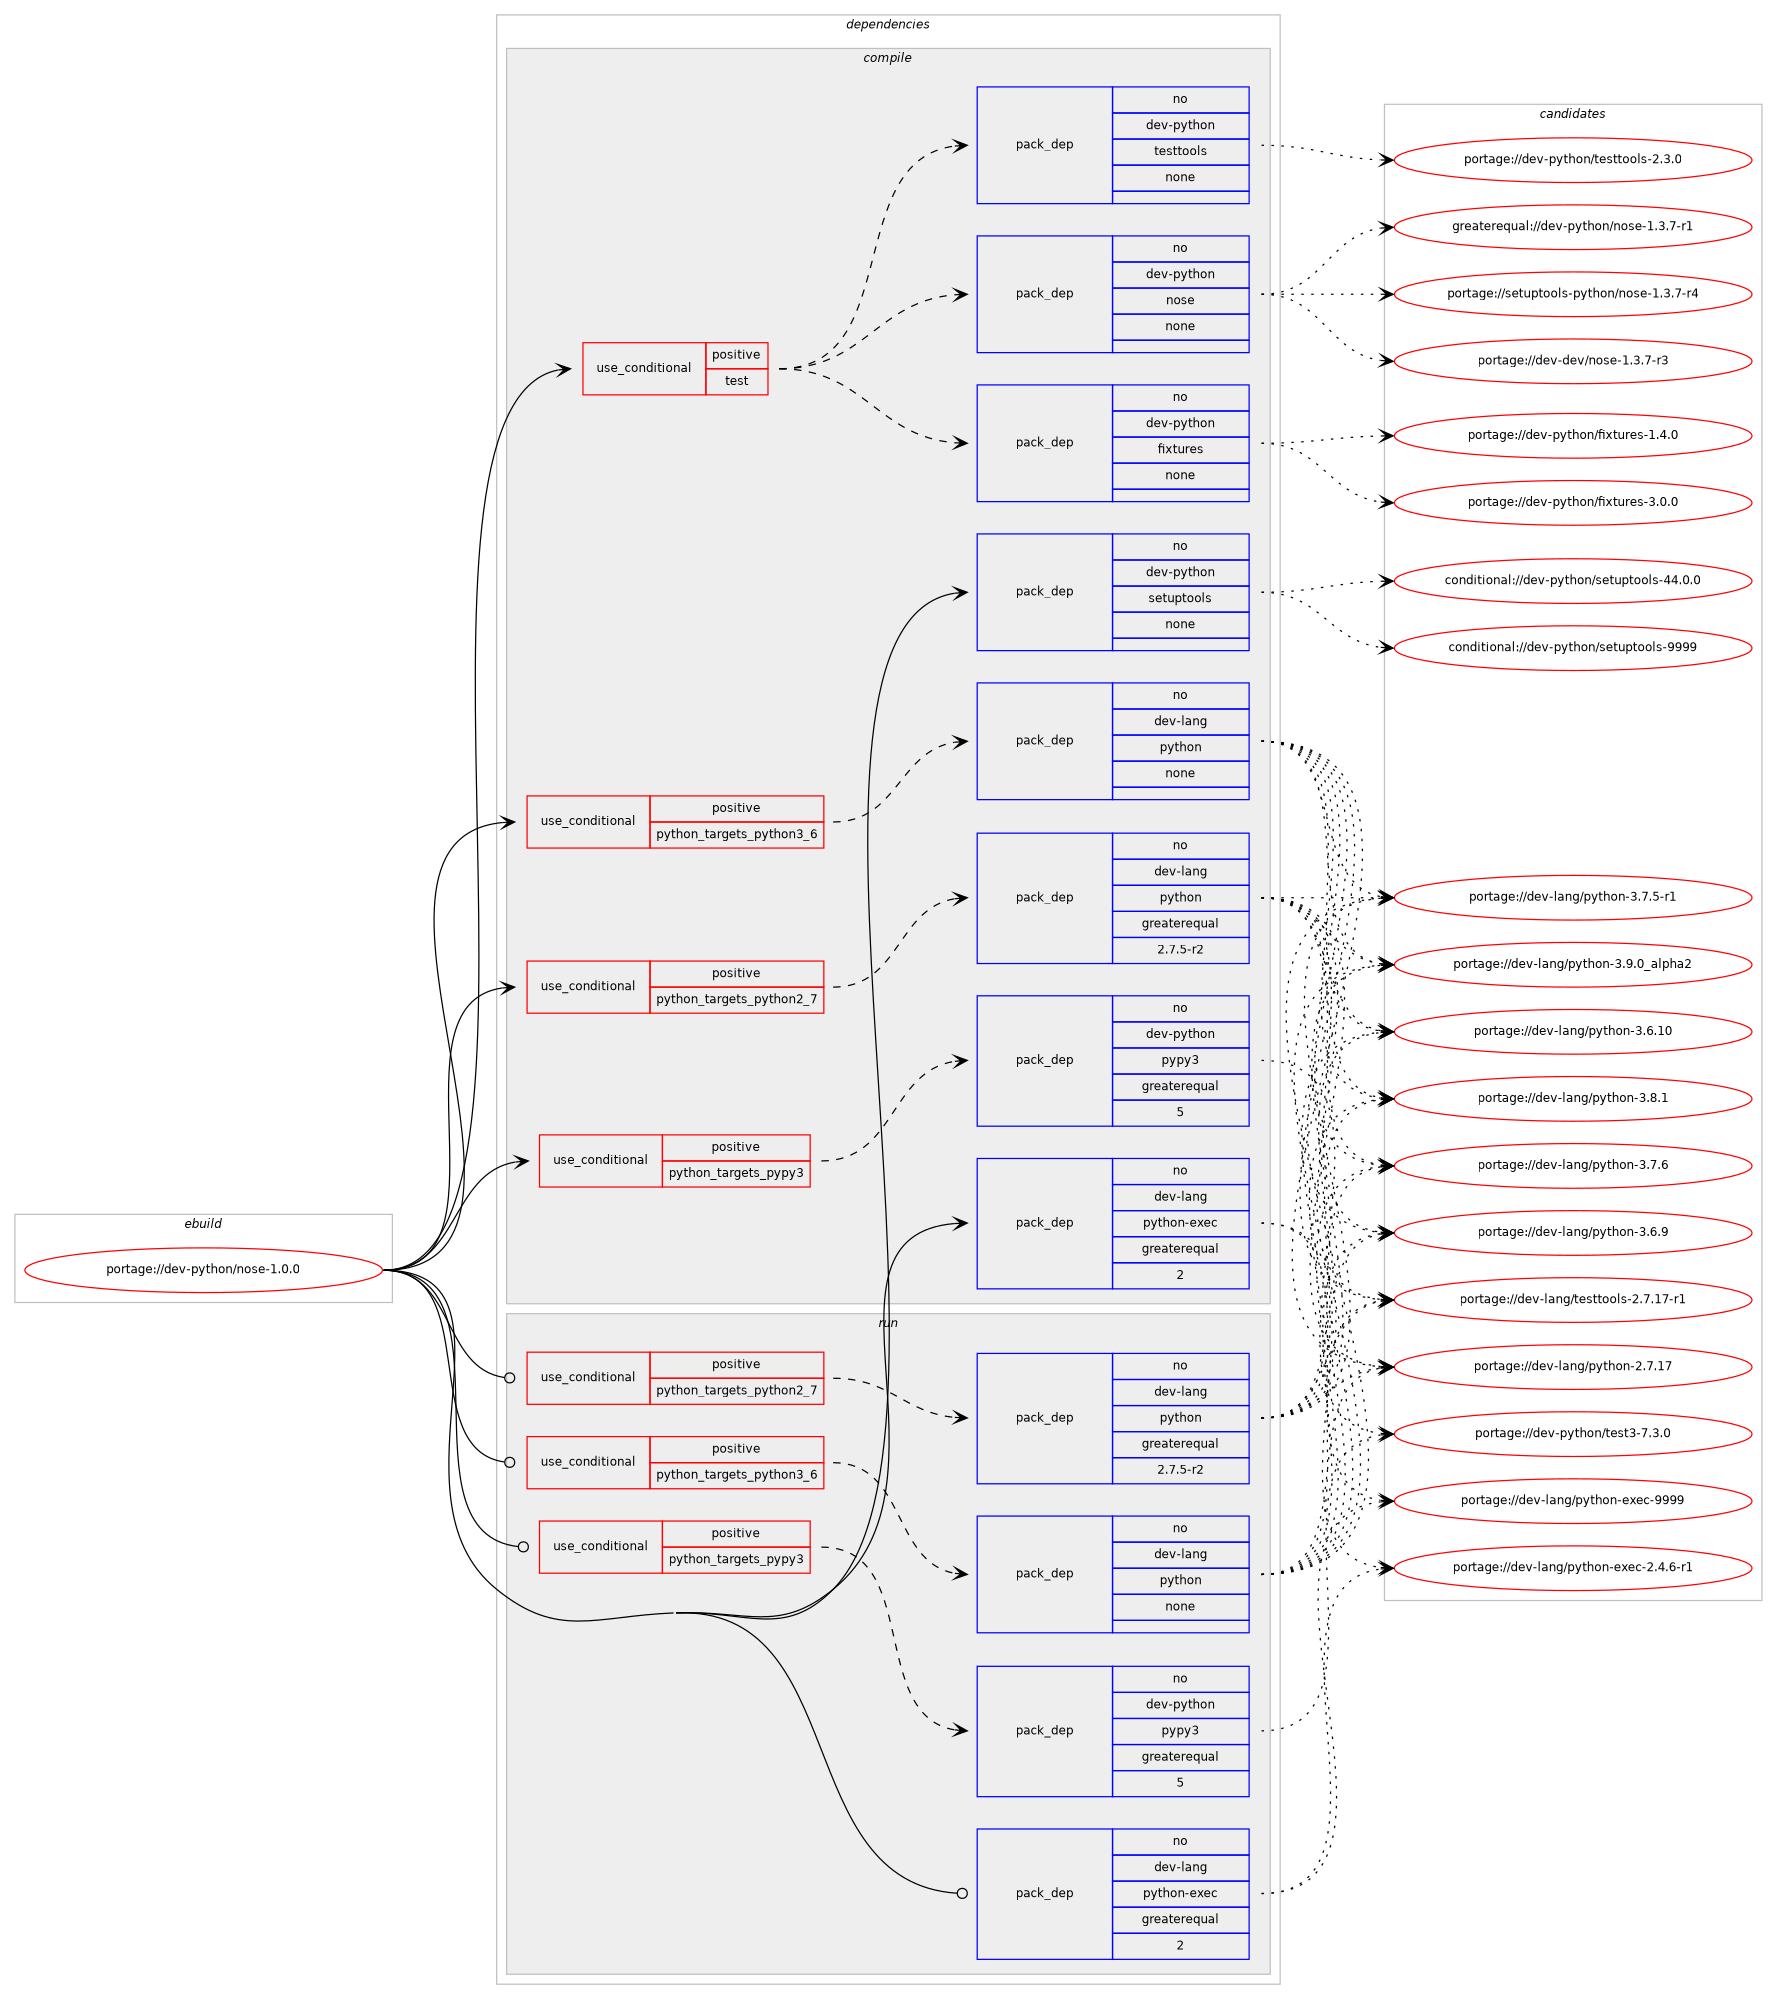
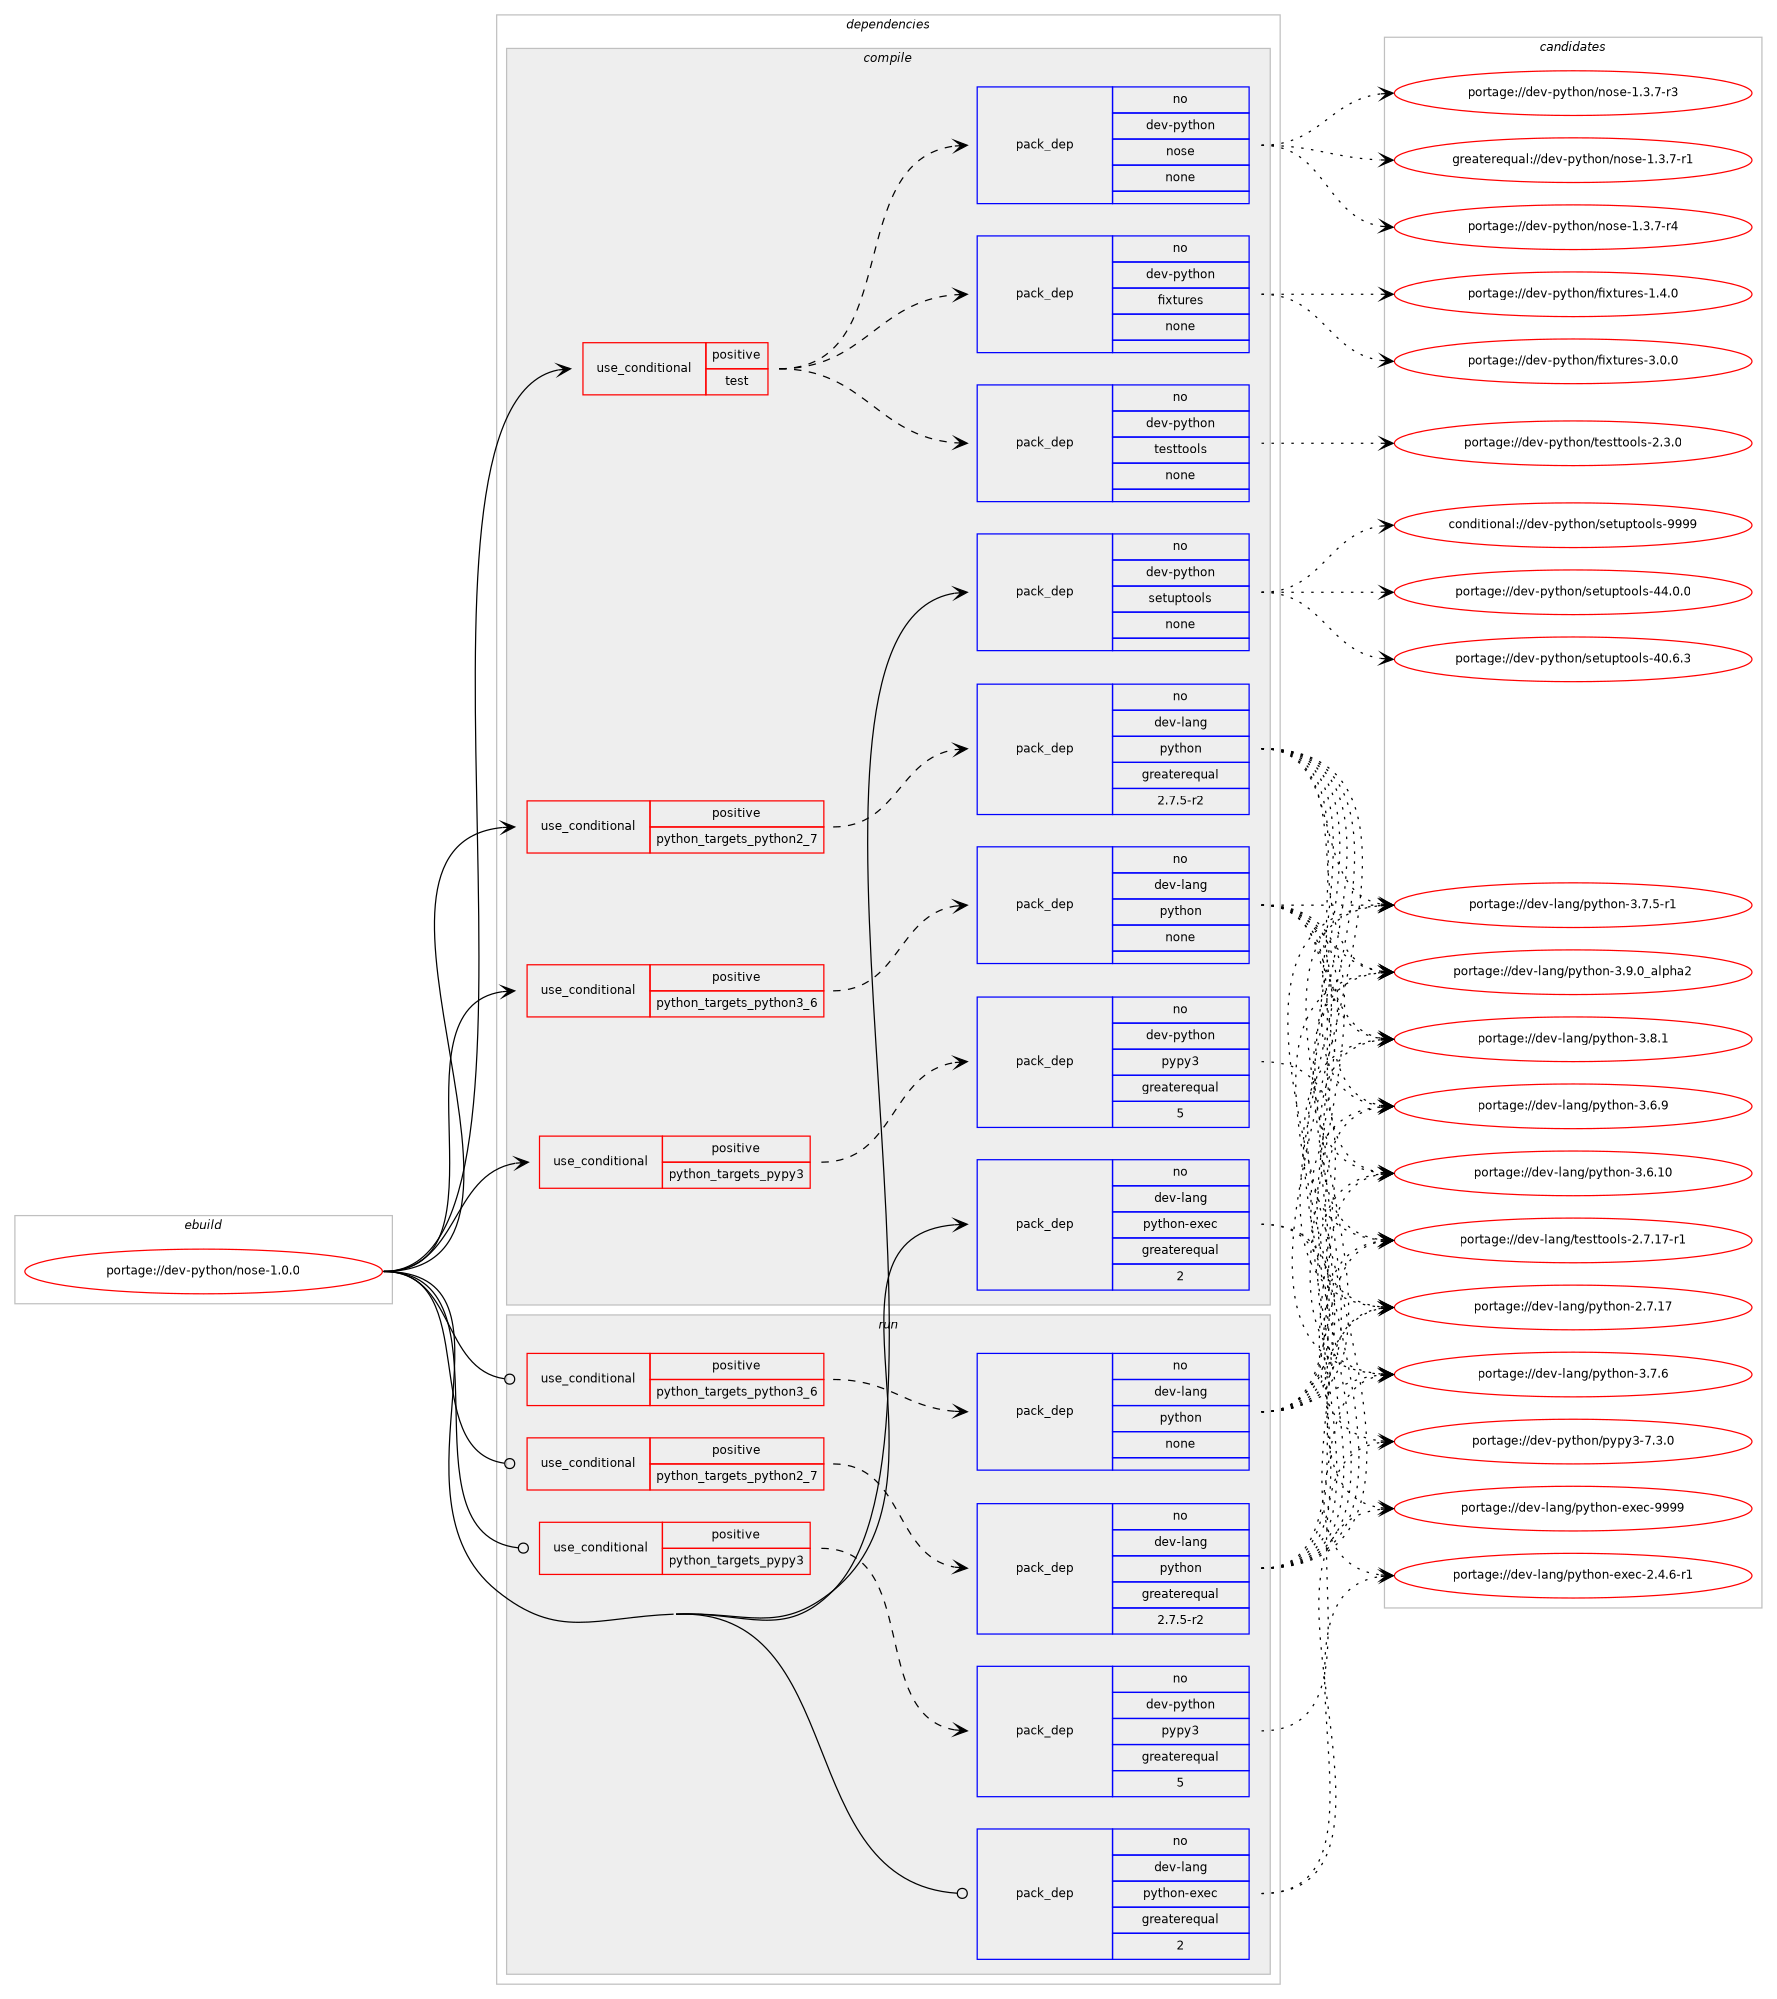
node "portage://setuptools-python/nose-1.3.7-r4": label "portage://setuptools-python/nose-1.3.7-r4" -> "portage://dev-python/nose-1.3.7-r4"
node "portage://dev-dev/nose-1.3.7-r3": label "portage://dev-dev/nose-1.3.7-r3" -> "portage://dev-python/nose-1.3.7-r3"
node "conditional://dev-python/setuptools-44.0.0": label "conditional://dev-python/setuptools-44.0.0" -> "portage://dev-python/setuptools-44.0.0"
node "portage://dev-python/setuptools-40.6.3": added
node "portage://dev-python/test3-7.3.0": label "portage://dev-python/test3-7.3.0" -> "portage://dev-python/pypy3-7.3.0"
